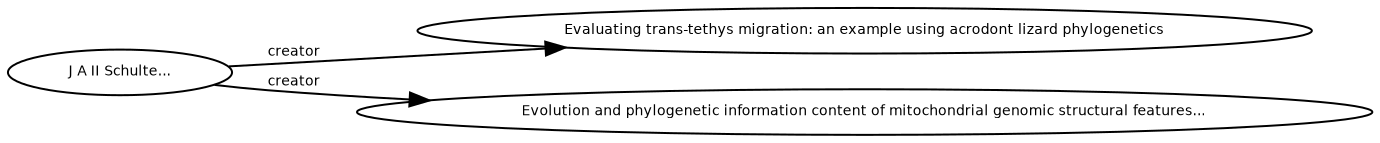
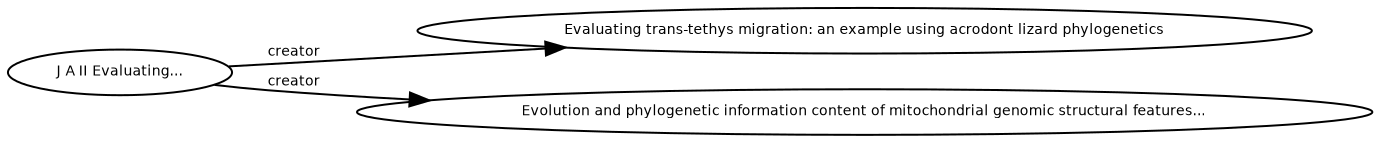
node "J A II Schulte...": label "J A II Schulte..." -> "J A II Evaluating..."
